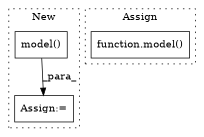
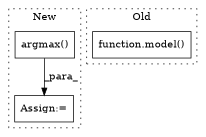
cluster "Assign": label "Assign" -> "Old"
node "model()": label "model()" -> "argmax()"
